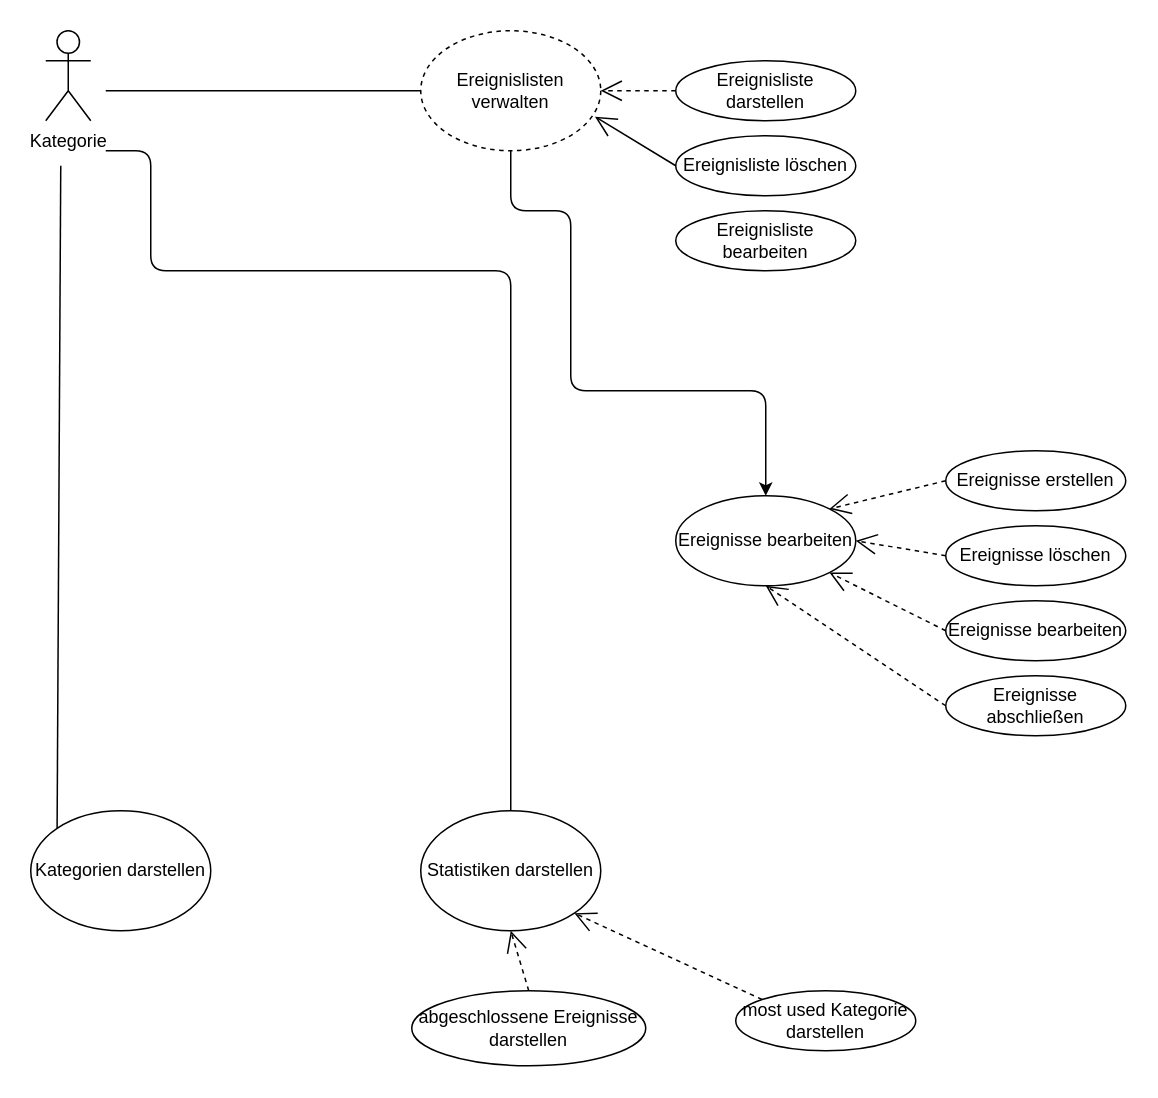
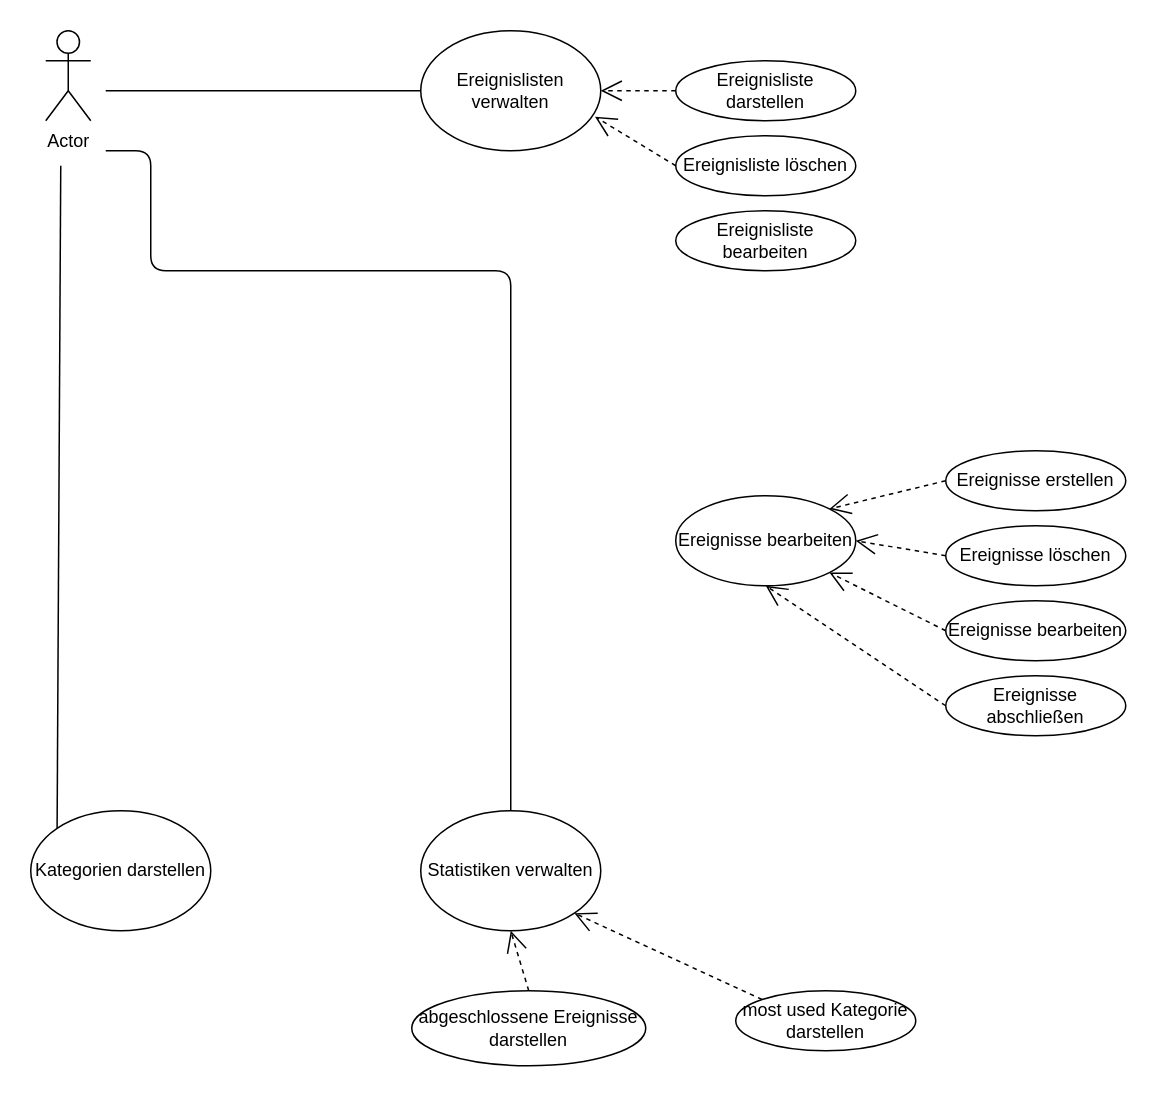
node "Ereignislisten verwalten": style dashed -> solid
edge "Ereignisliste löschen" -> "Ereignislisten verwalten": style solid -> dashed
node "Kategorie": label "Kategorie" -> "Actor"
edge "Ereignislisten verwalten" -> "Ereignisse bearbeiten": removed
node "Statistiken darstellen": label "Statistiken darstellen" -> "Statistiken verwalten"
